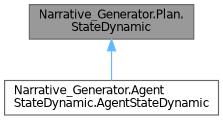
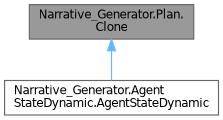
node "Narrative_Generator.Plan. StateDynamic": label "Narrative_Generator.Plan. StateDynamic" -> "Narrative_Generator.Plan. Clone"
